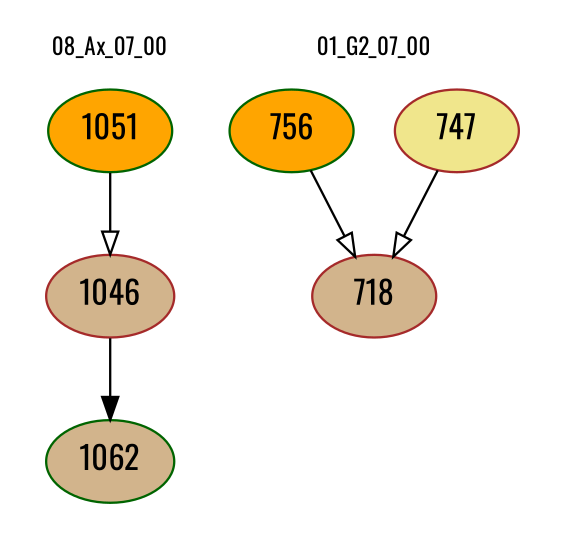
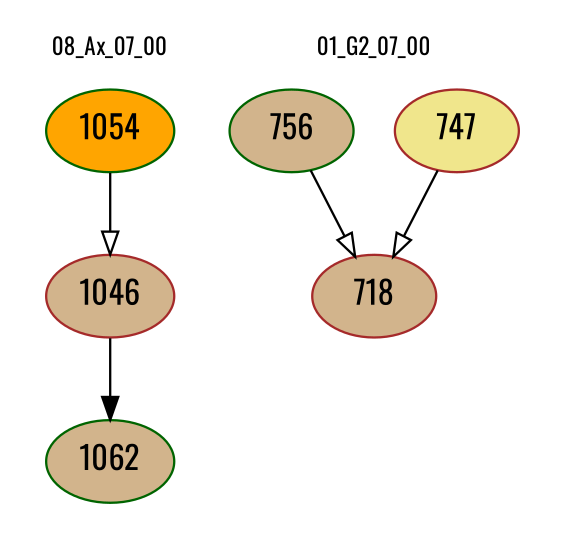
node "1051": label "1051" -> "1054"
node "756": fillcolor orange -> tan
